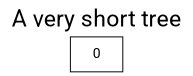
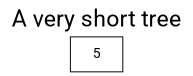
node "0": label "0" -> "5"
